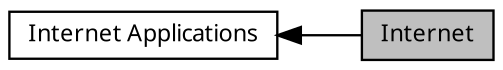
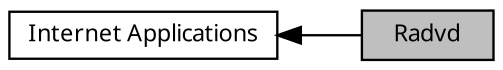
node "Internet": label "Internet" -> "Radvd"
